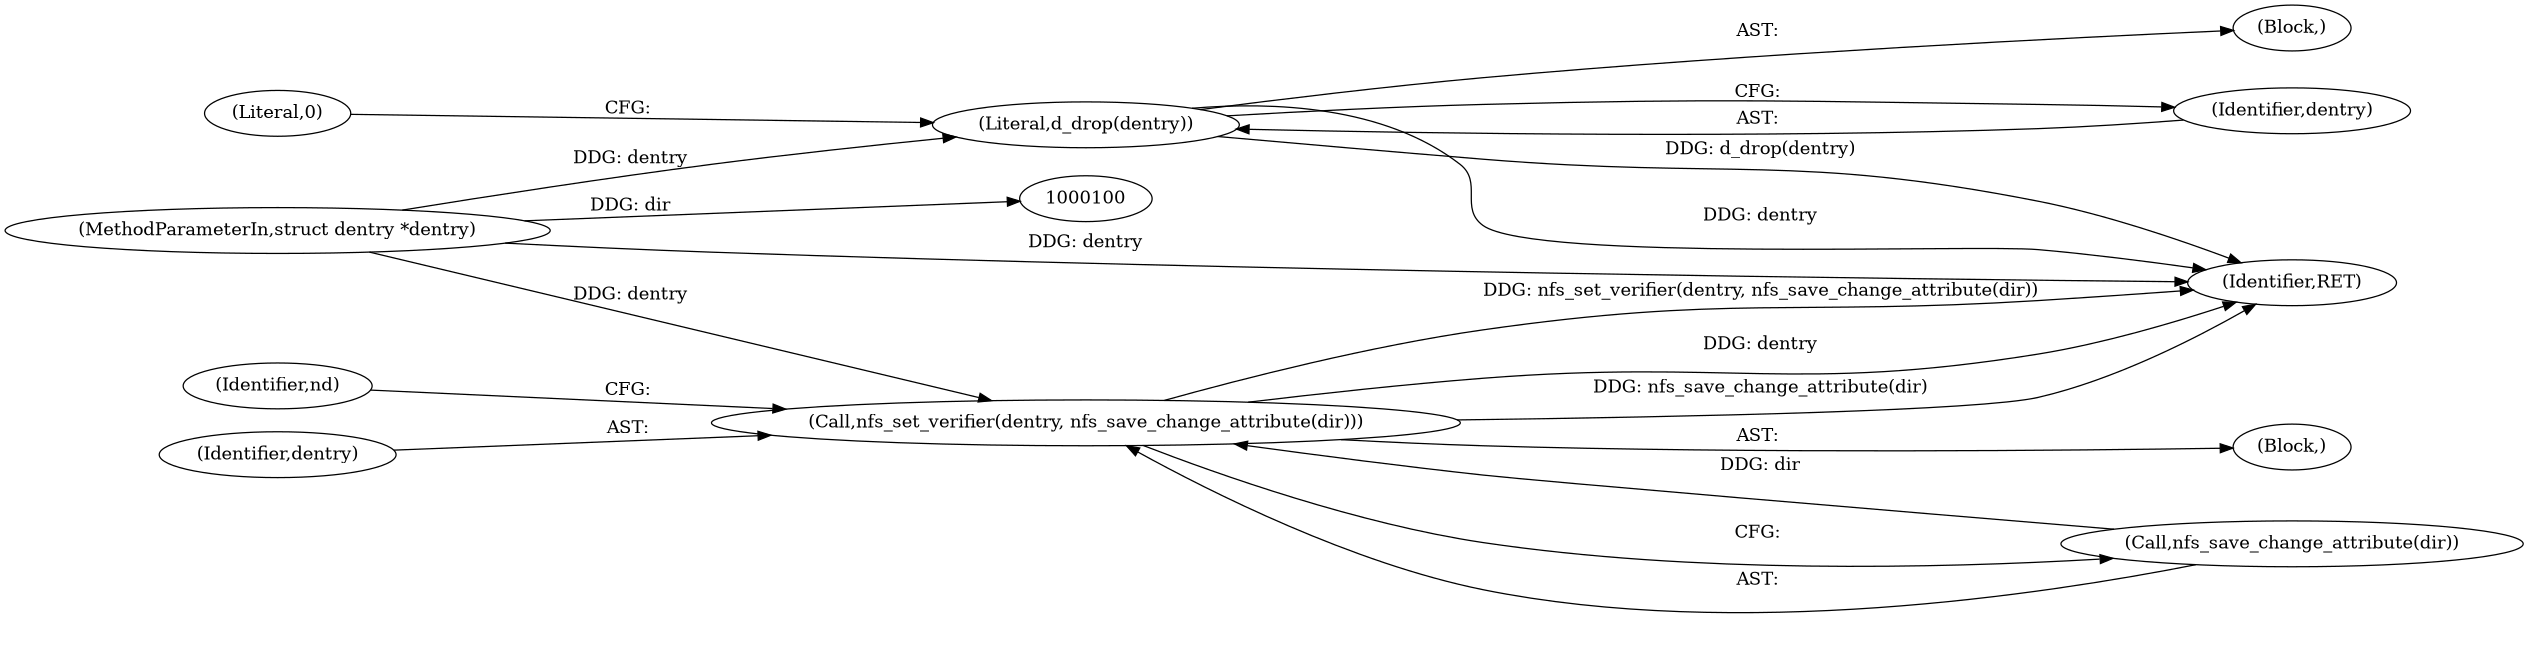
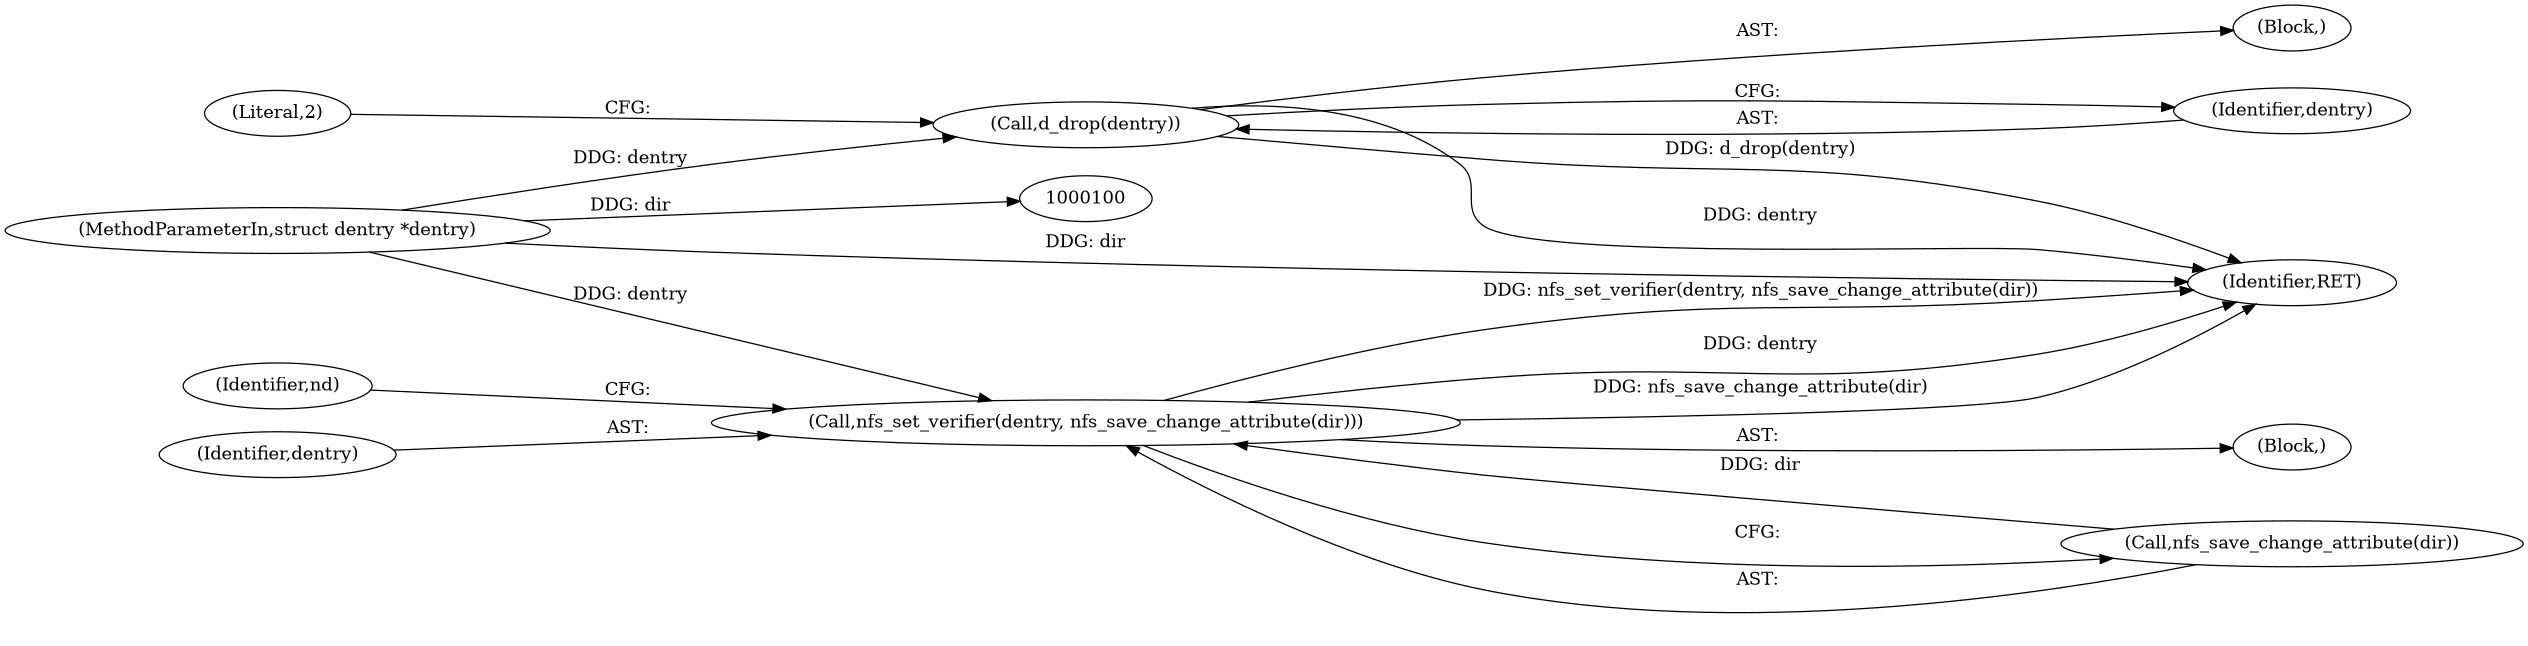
node "(Literal,0)": label "(Literal,0)" -> "(Literal,2)"
node "(Literal,d_drop(dentry))": label "(Literal,d_drop(dentry))" -> "(Call,d_drop(dentry))"
edge "(MethodParameterIn,struct dentry *dentry)" -> "(Identifier,RET)": label "DDG: dentry" -> "DDG: dir"
